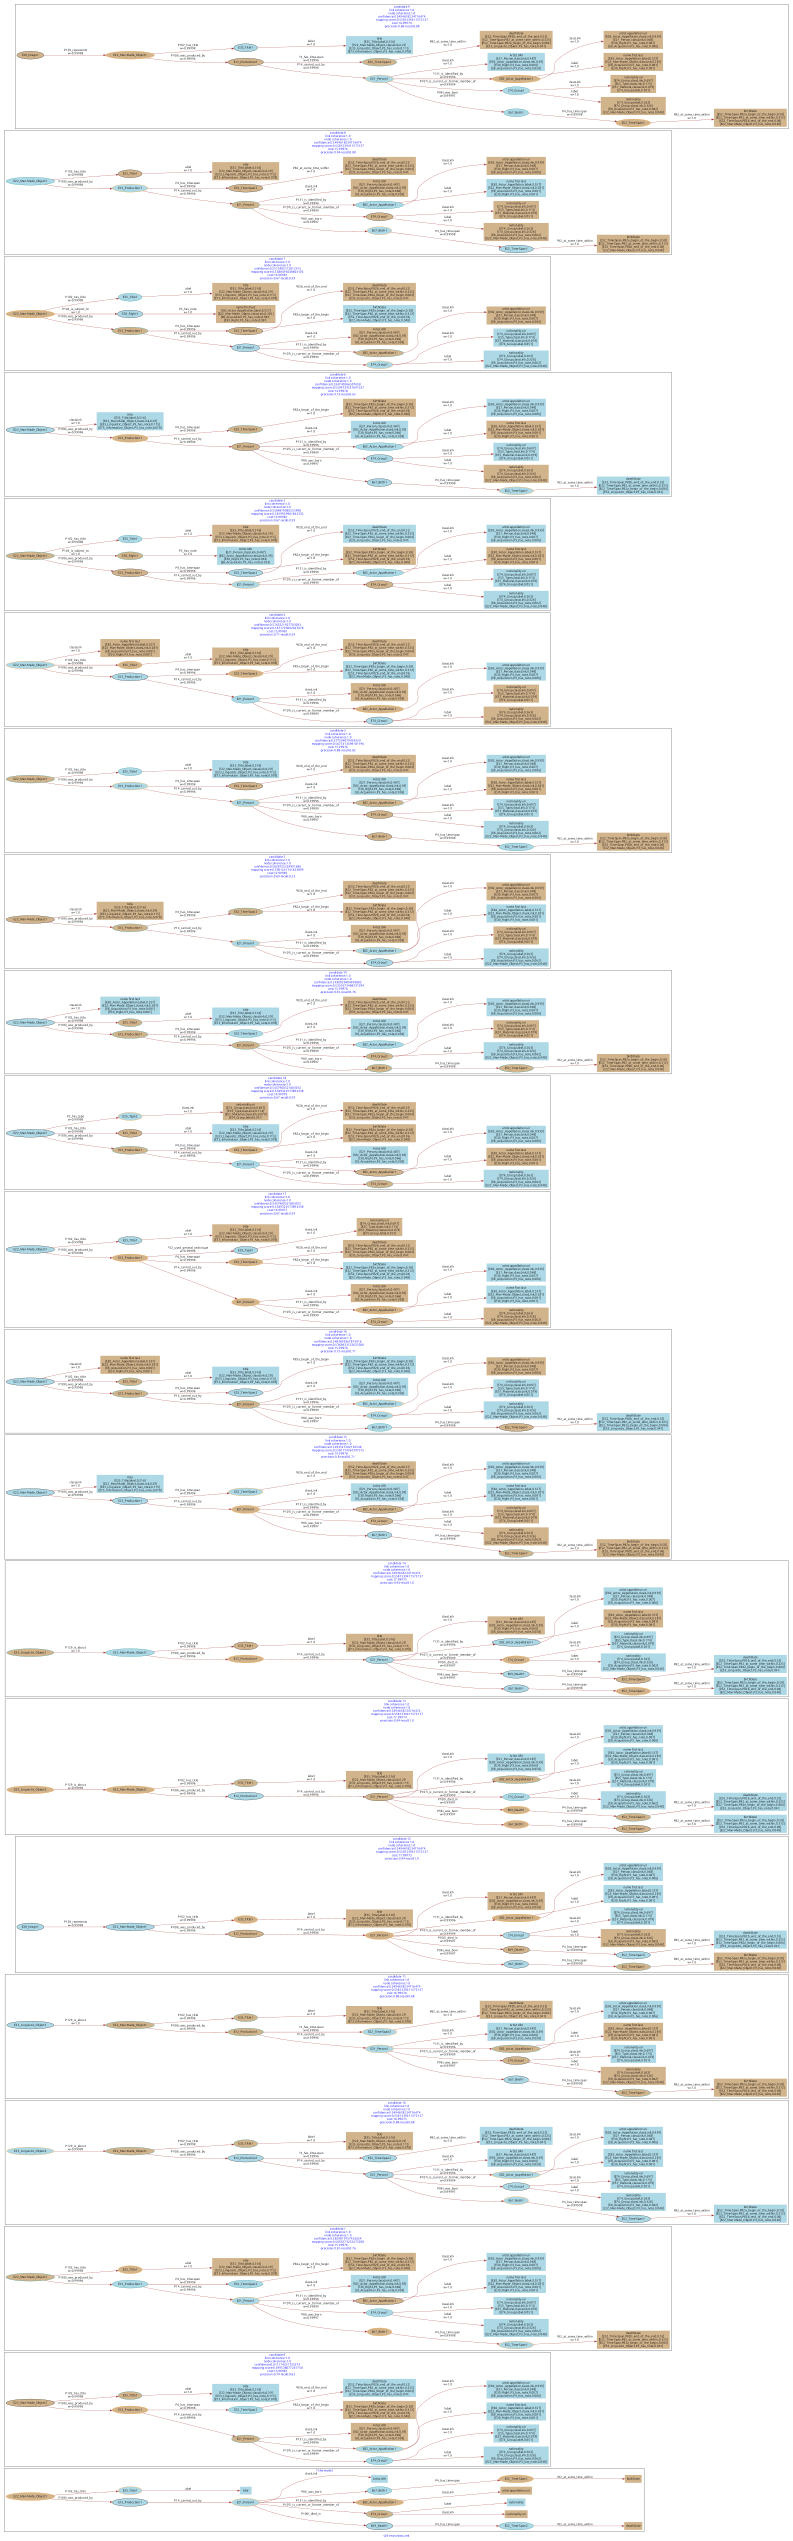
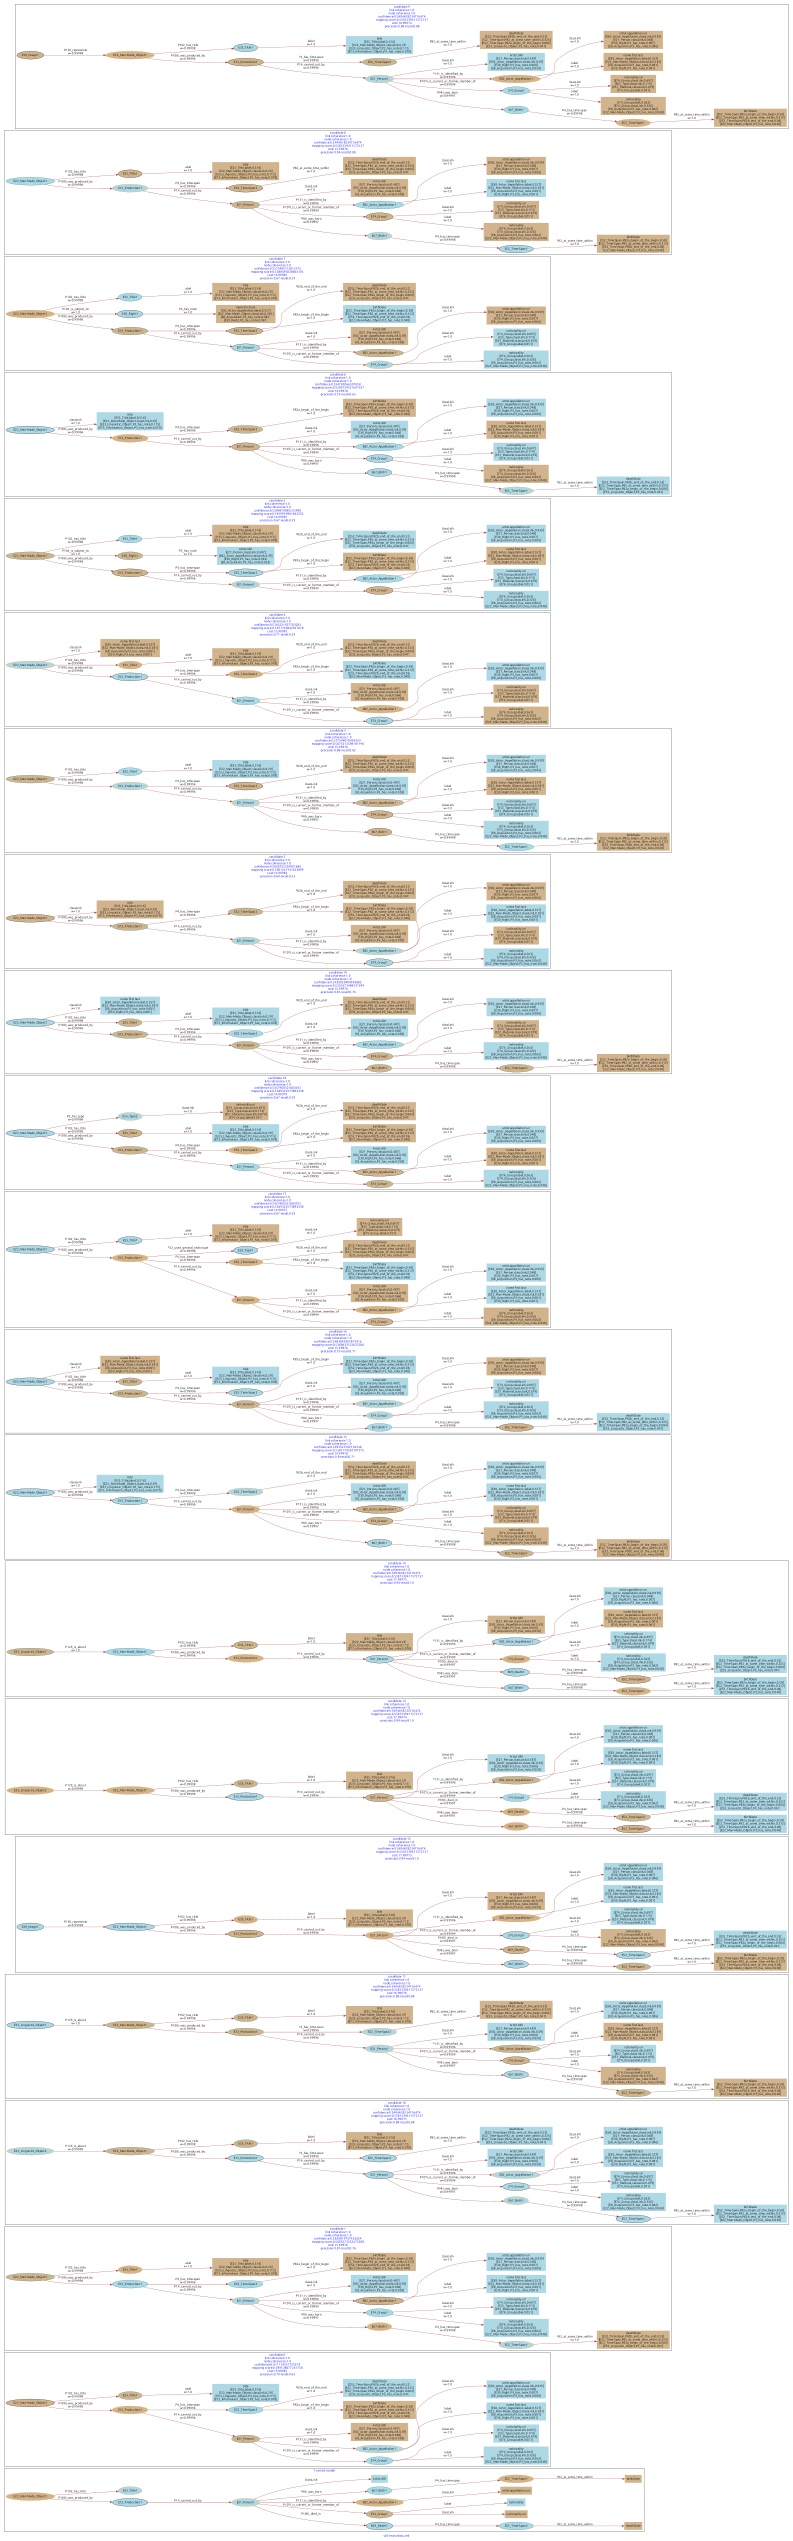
cluster "1-the model": label "1-the model" -> "1-correct model"
node "title": removed
